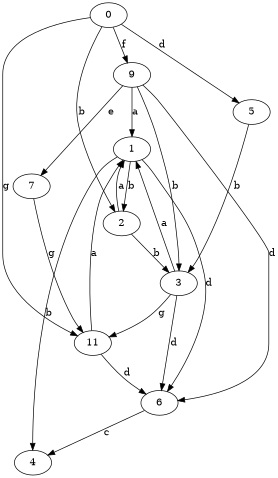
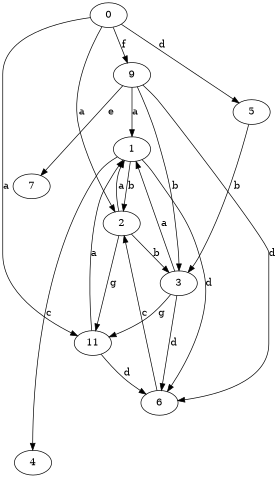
edge "0" -> "2": label "b" -> "a"
edge "0" -> "11": label "g" -> "a"
edge "7" -> "11": now "2" -> "11"
edge "1" -> "4": label "b" -> "c"
edge "6" -> "4": now "6" -> "2"
